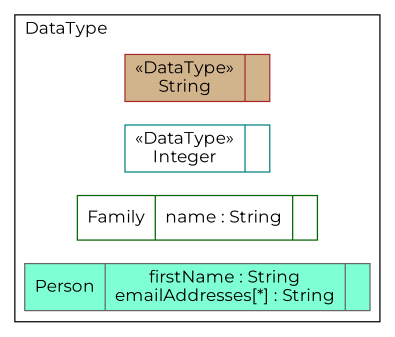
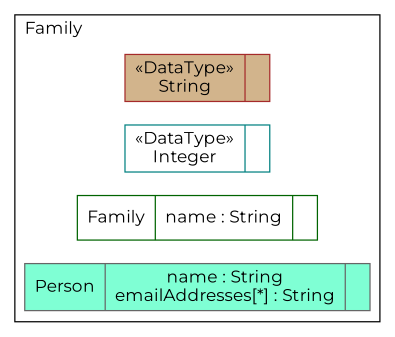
cluster "DataType": label "DataType" -> "Family"
node "Person": text "firstName : String" -> "name : String"
